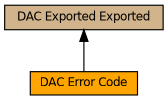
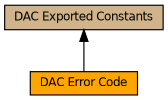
node "DAC Exported Exported": label "DAC Exported Exported" -> "DAC Exported Constants"
